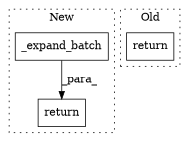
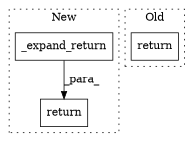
node "_expand_batch": label "_expand_batch" -> "_expand_return"
